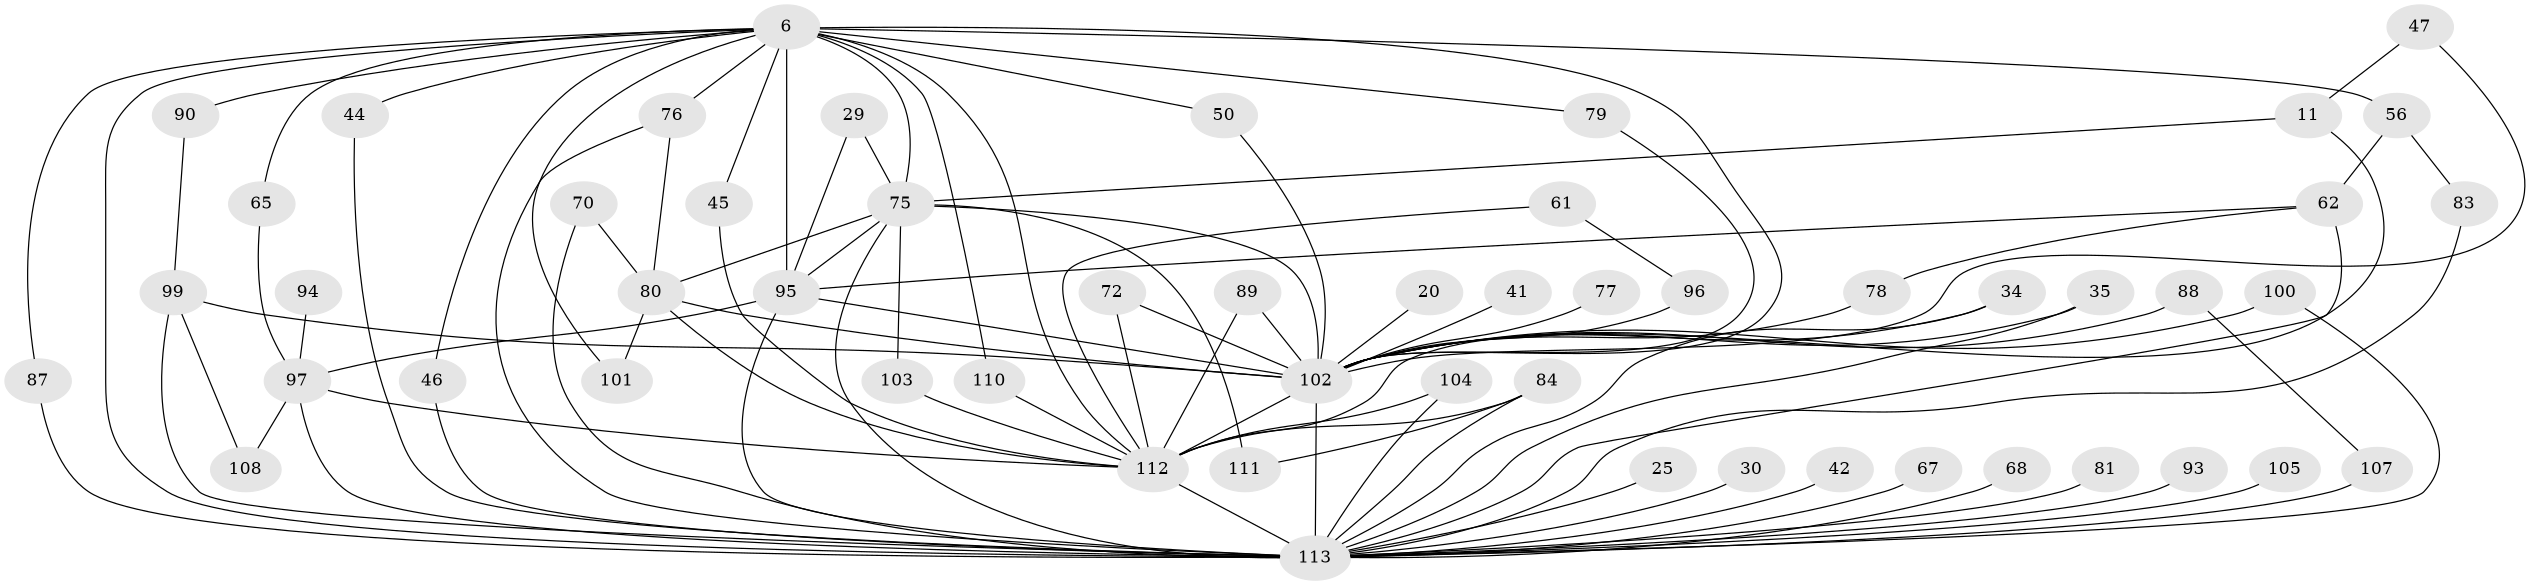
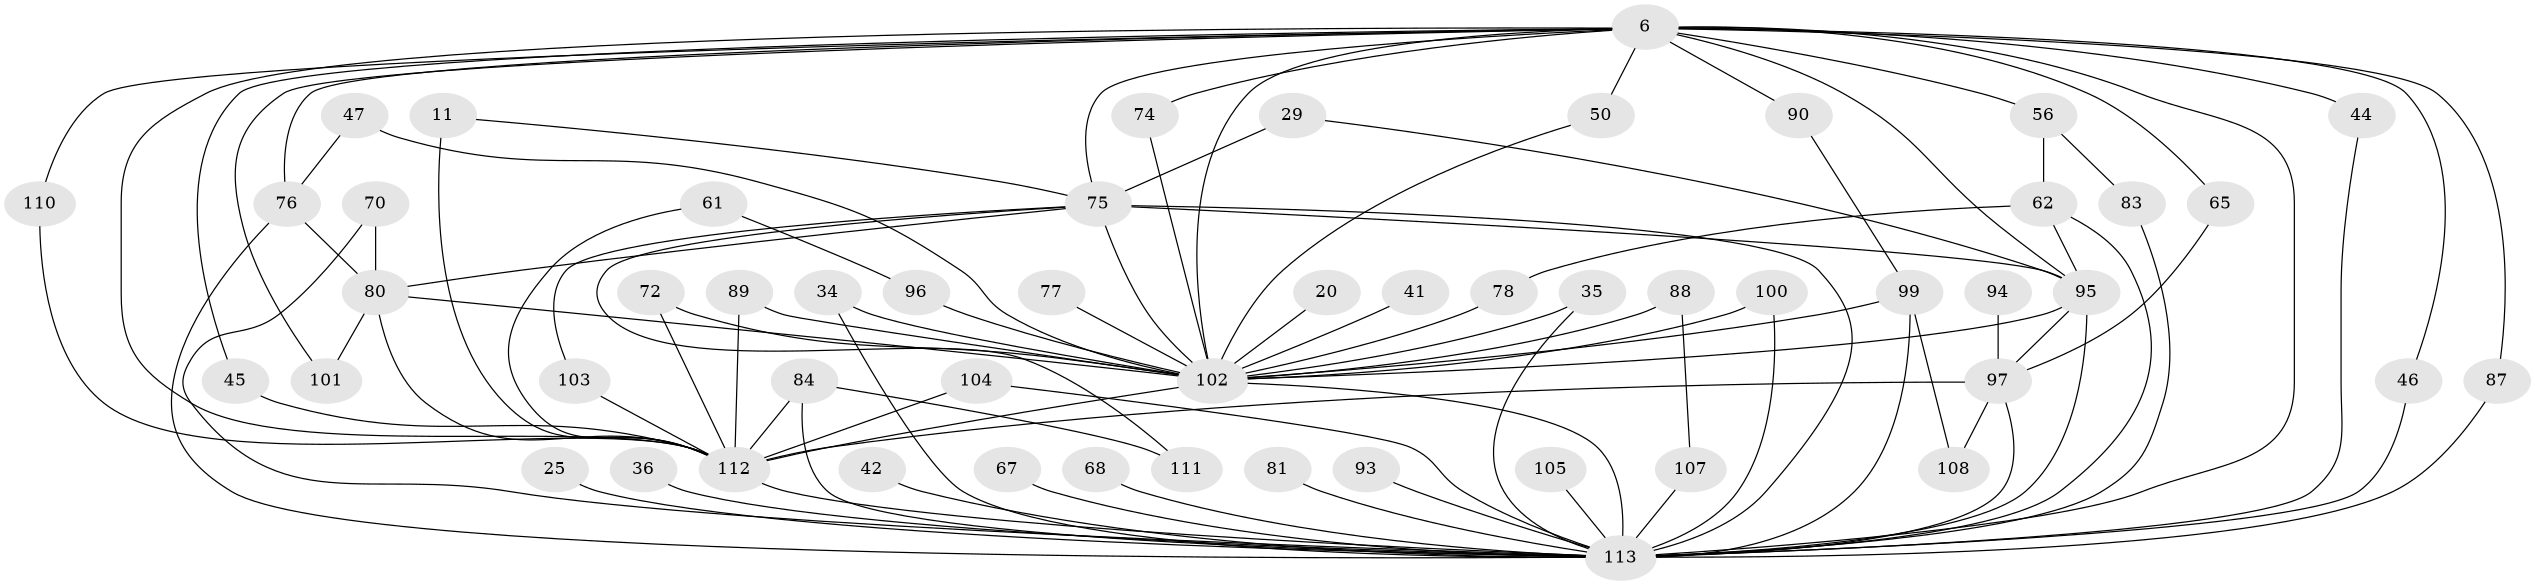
edge "47" -- "11": now "47" -- "76"
node "79": label "79" -> "74"
node "30": label "30" -> "36"
